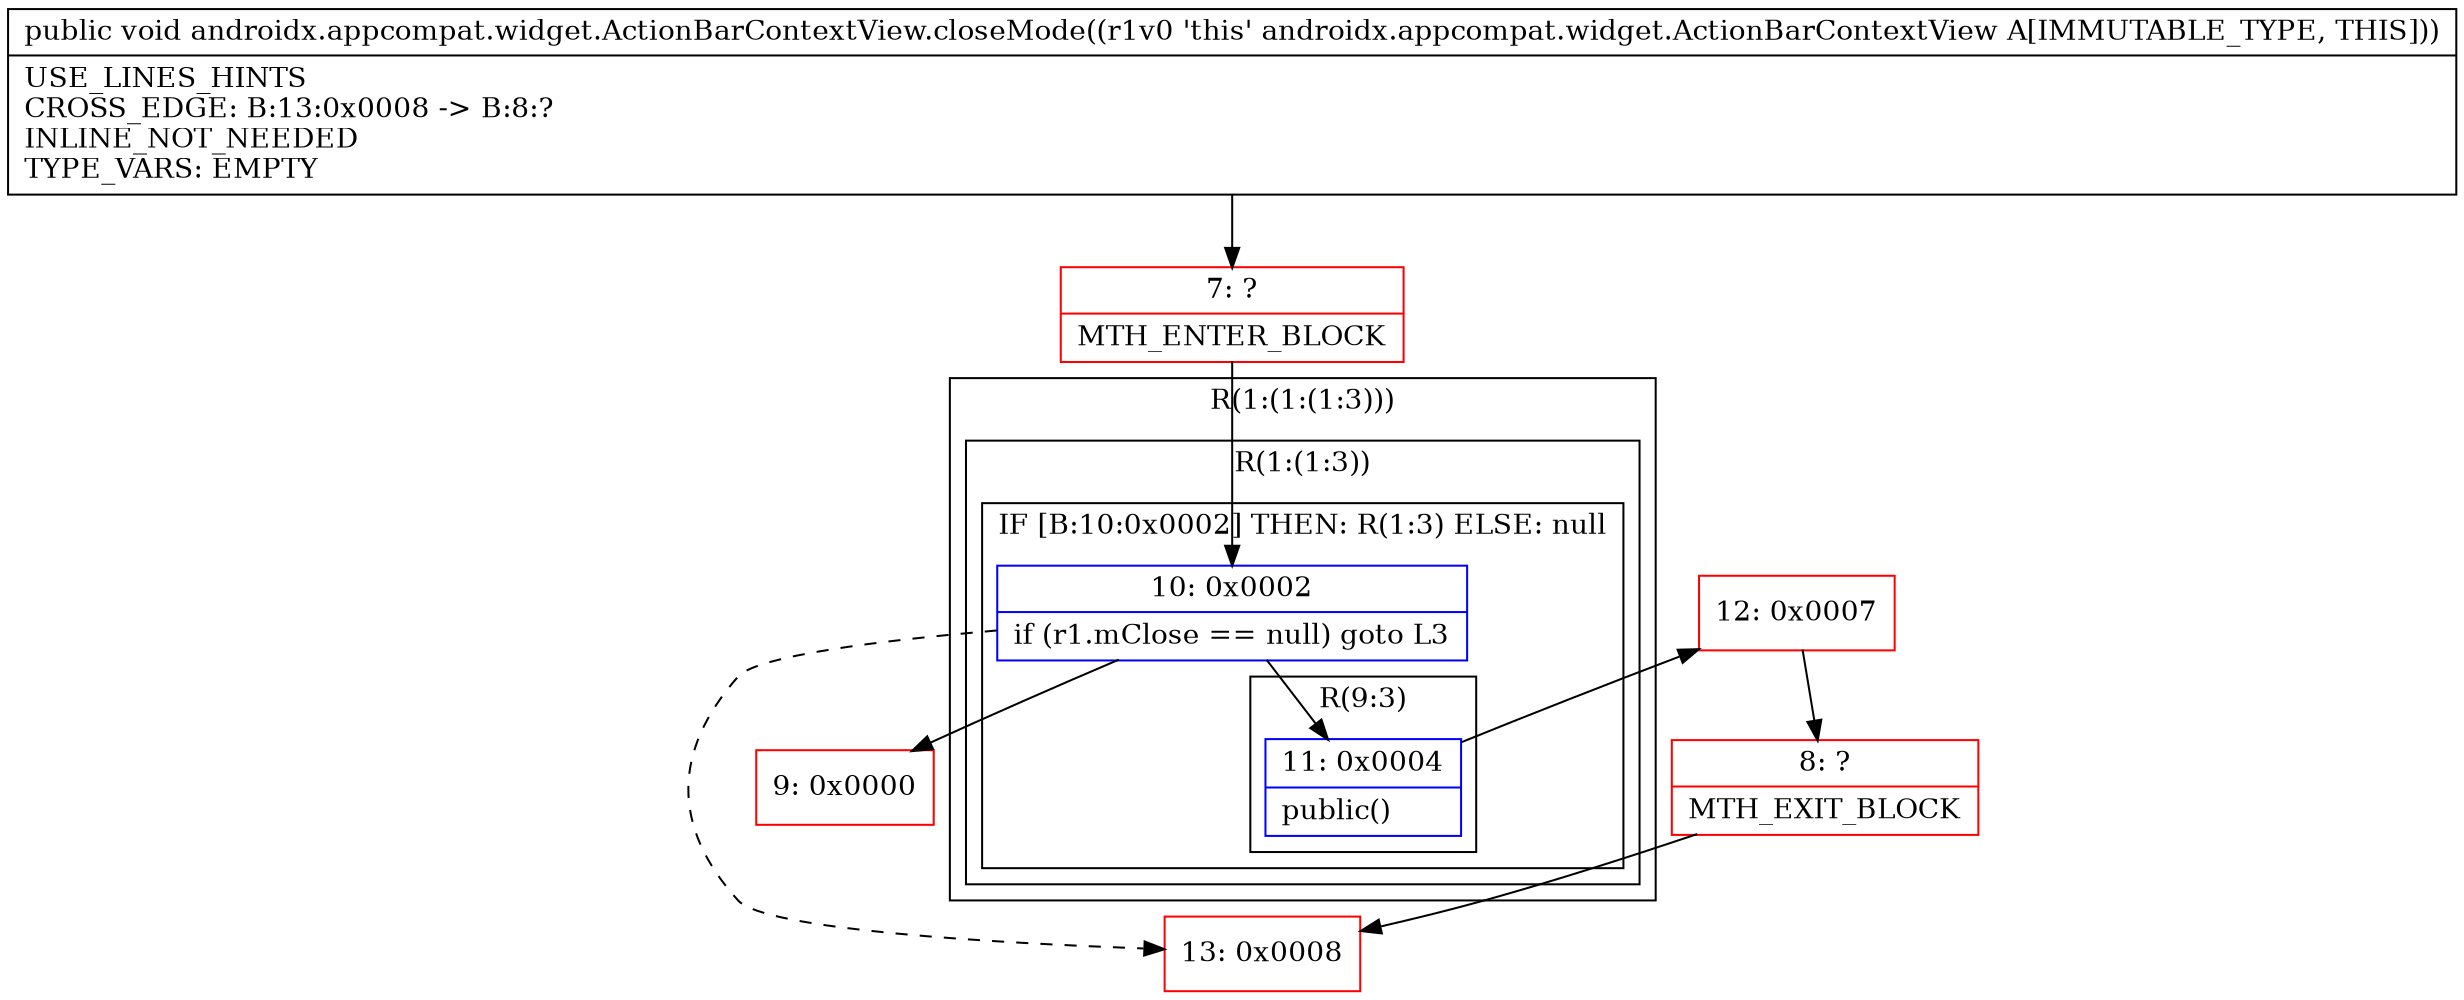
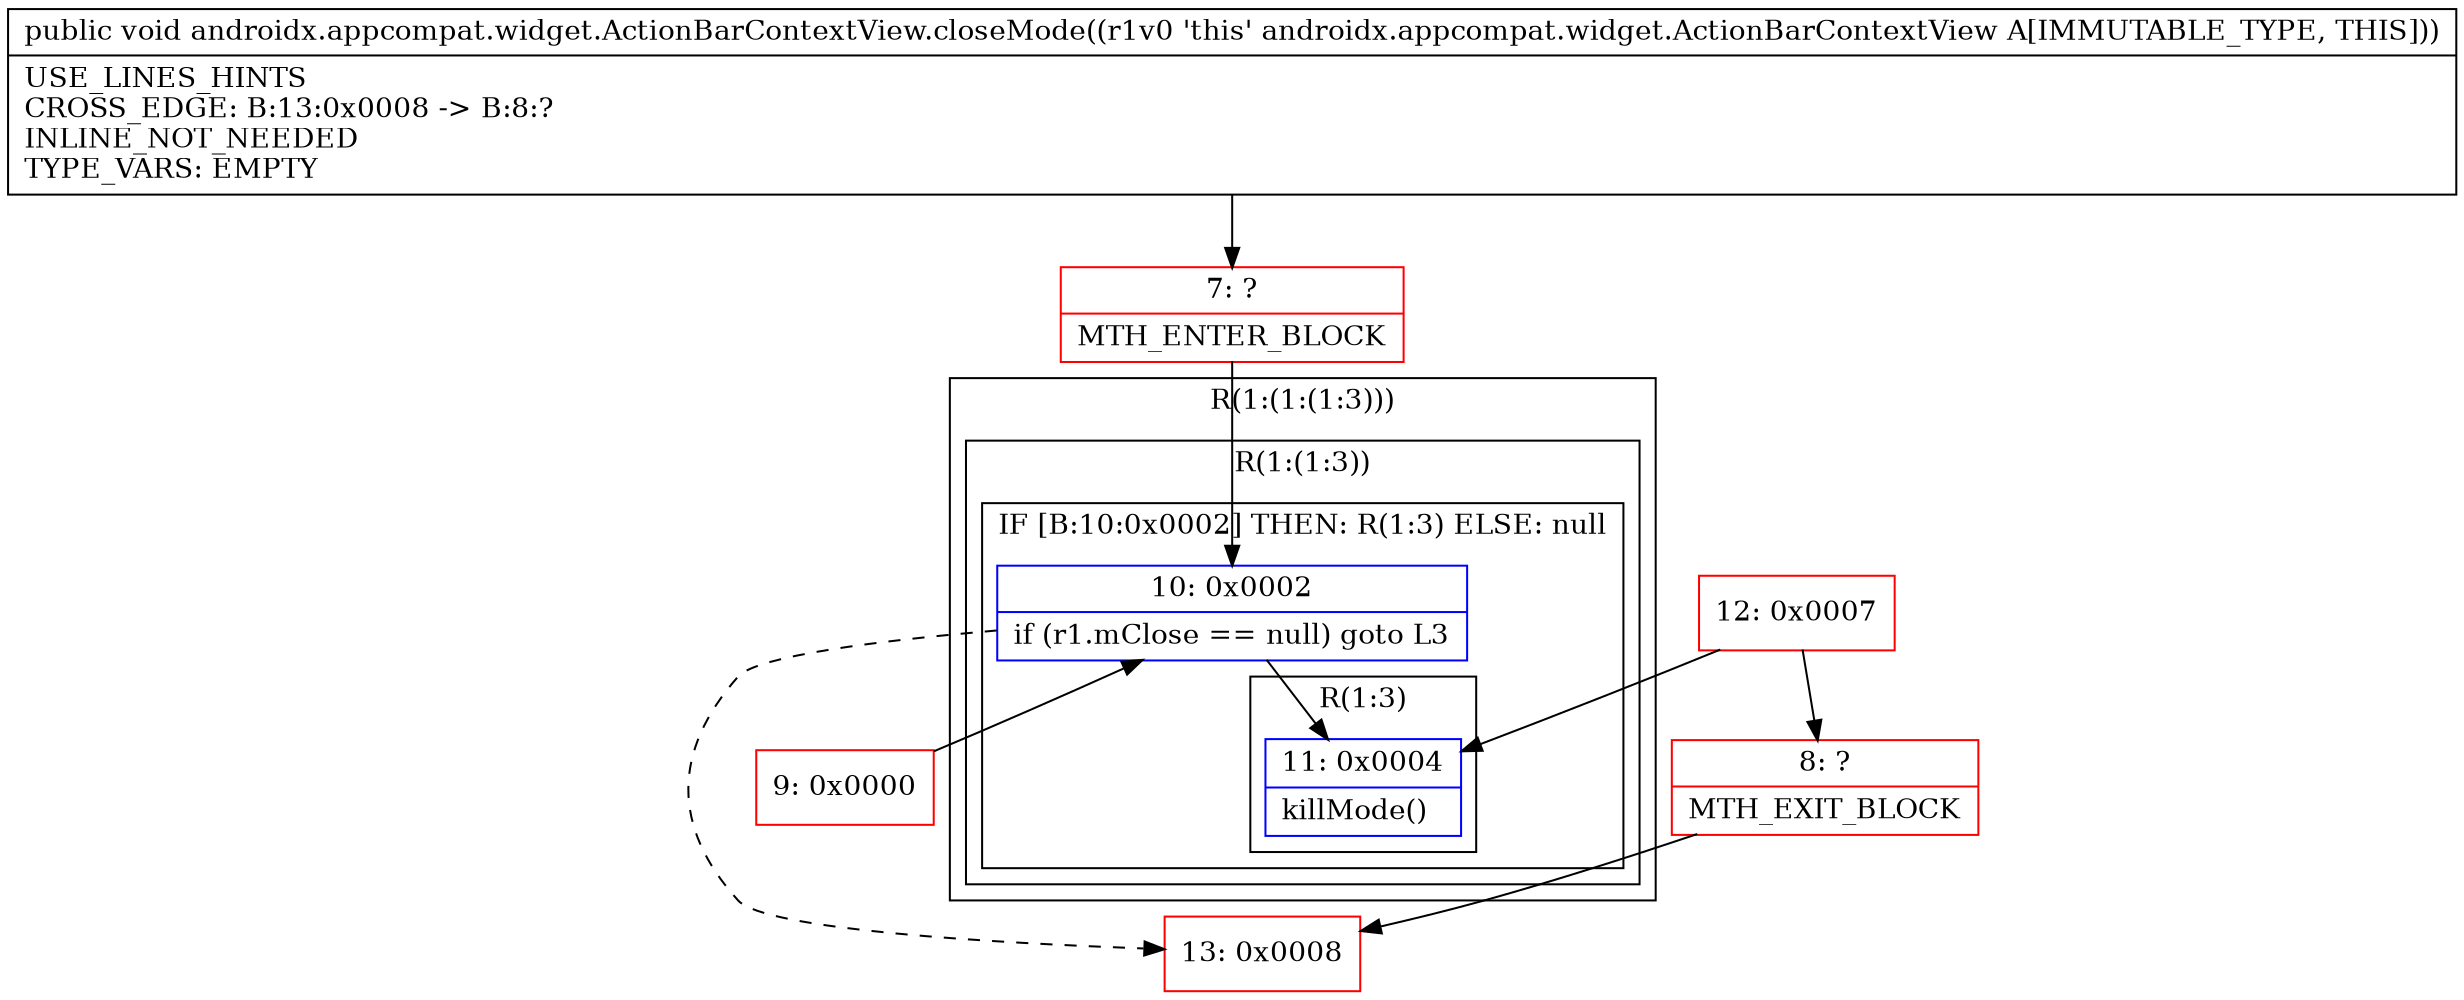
edge "11: 0x0004" -> "12: 0x0007": reversed
cluster "R(9:3)": label "R(9:3)" -> "R(1:3)"
edge "10: 0x0002" -> "9: 0x0000": reversed
node "11: 0x0004": text "public()" -> "killMode()"
